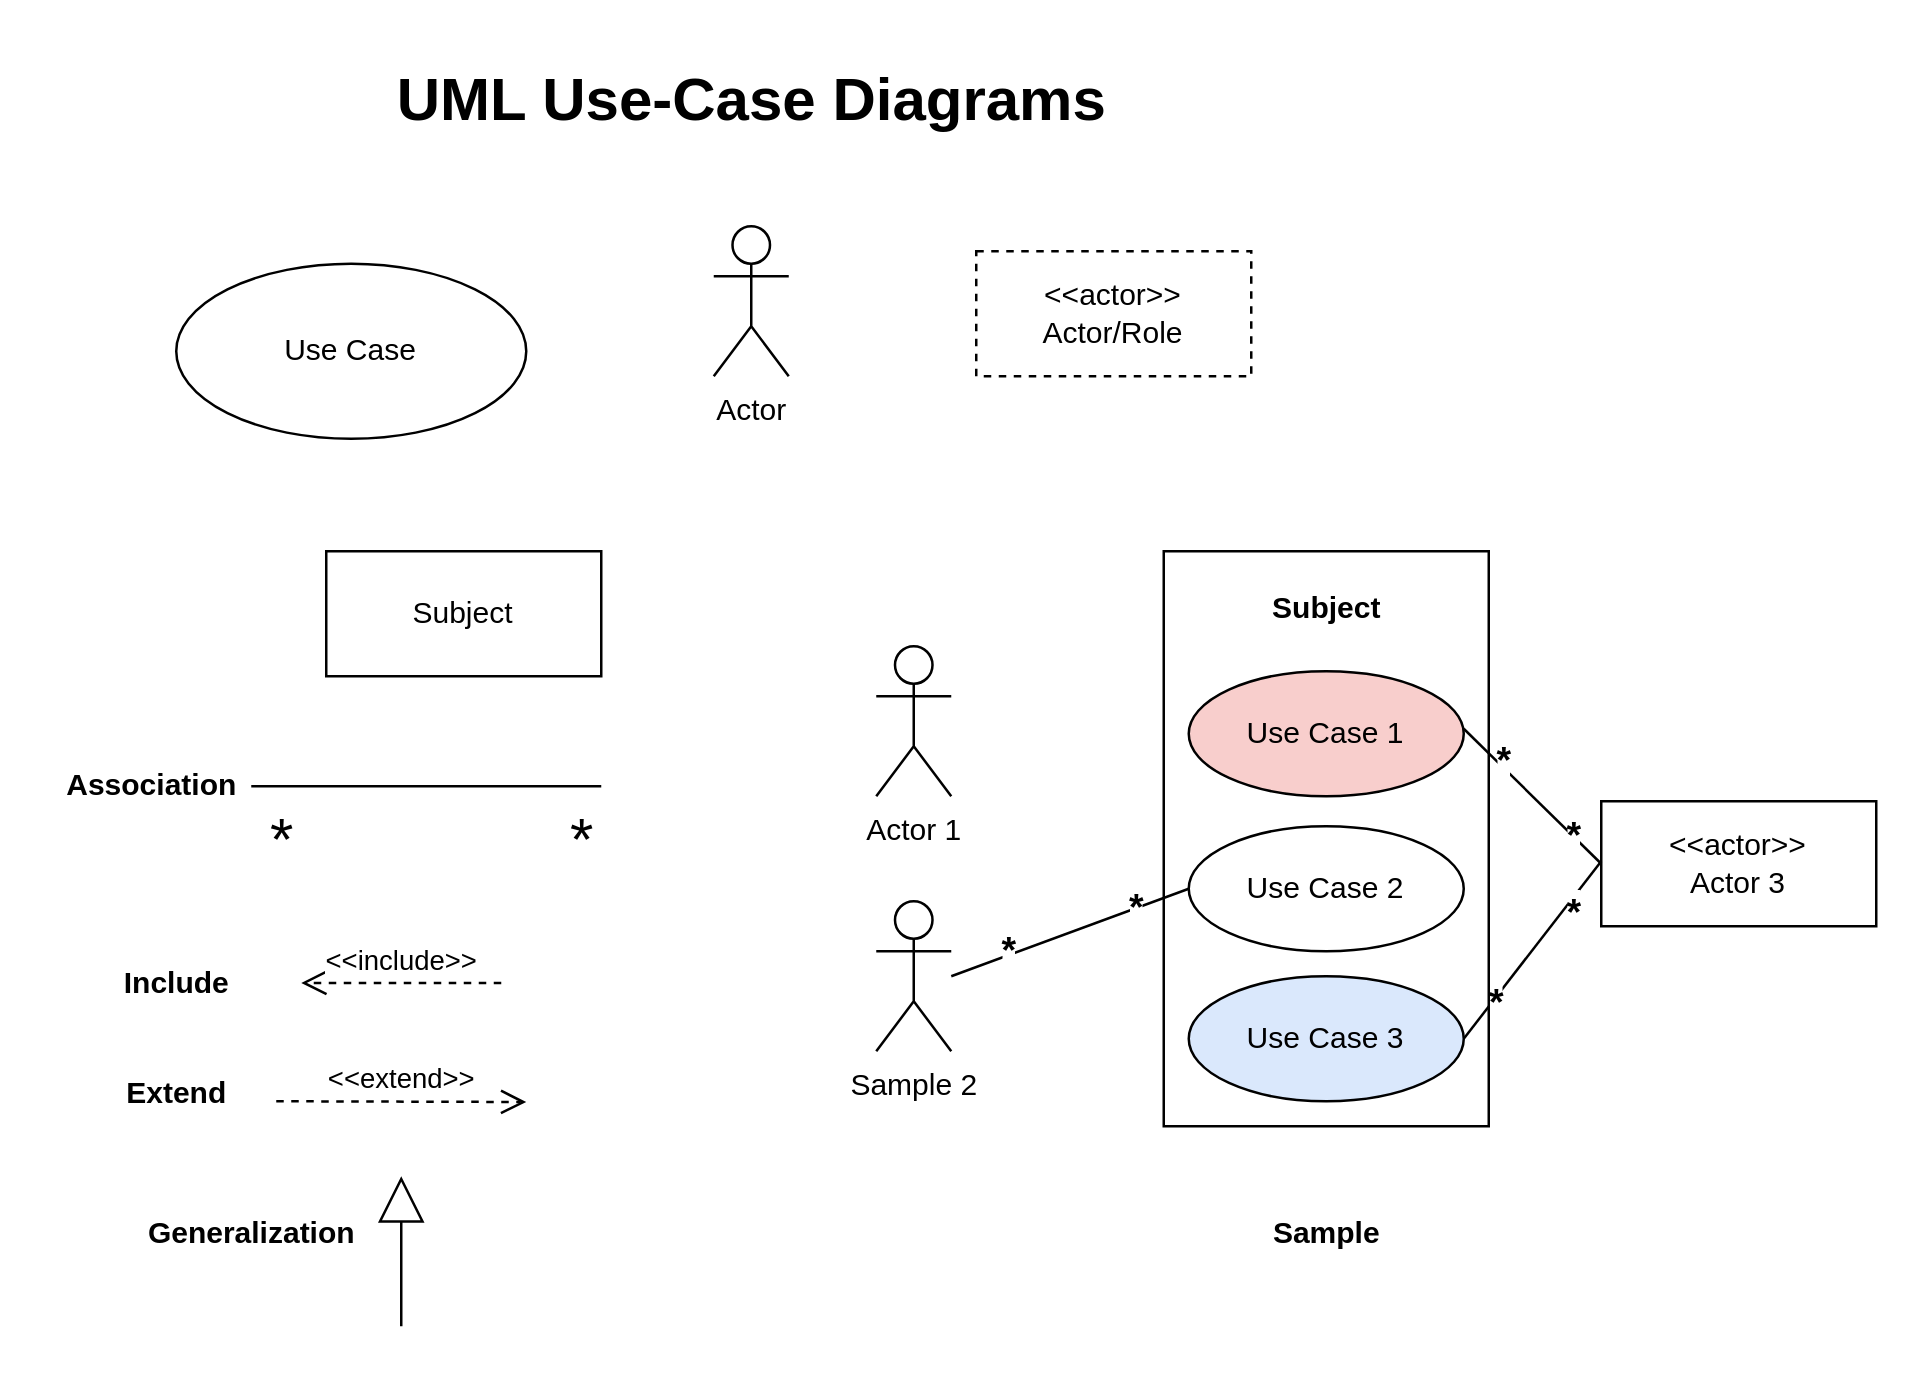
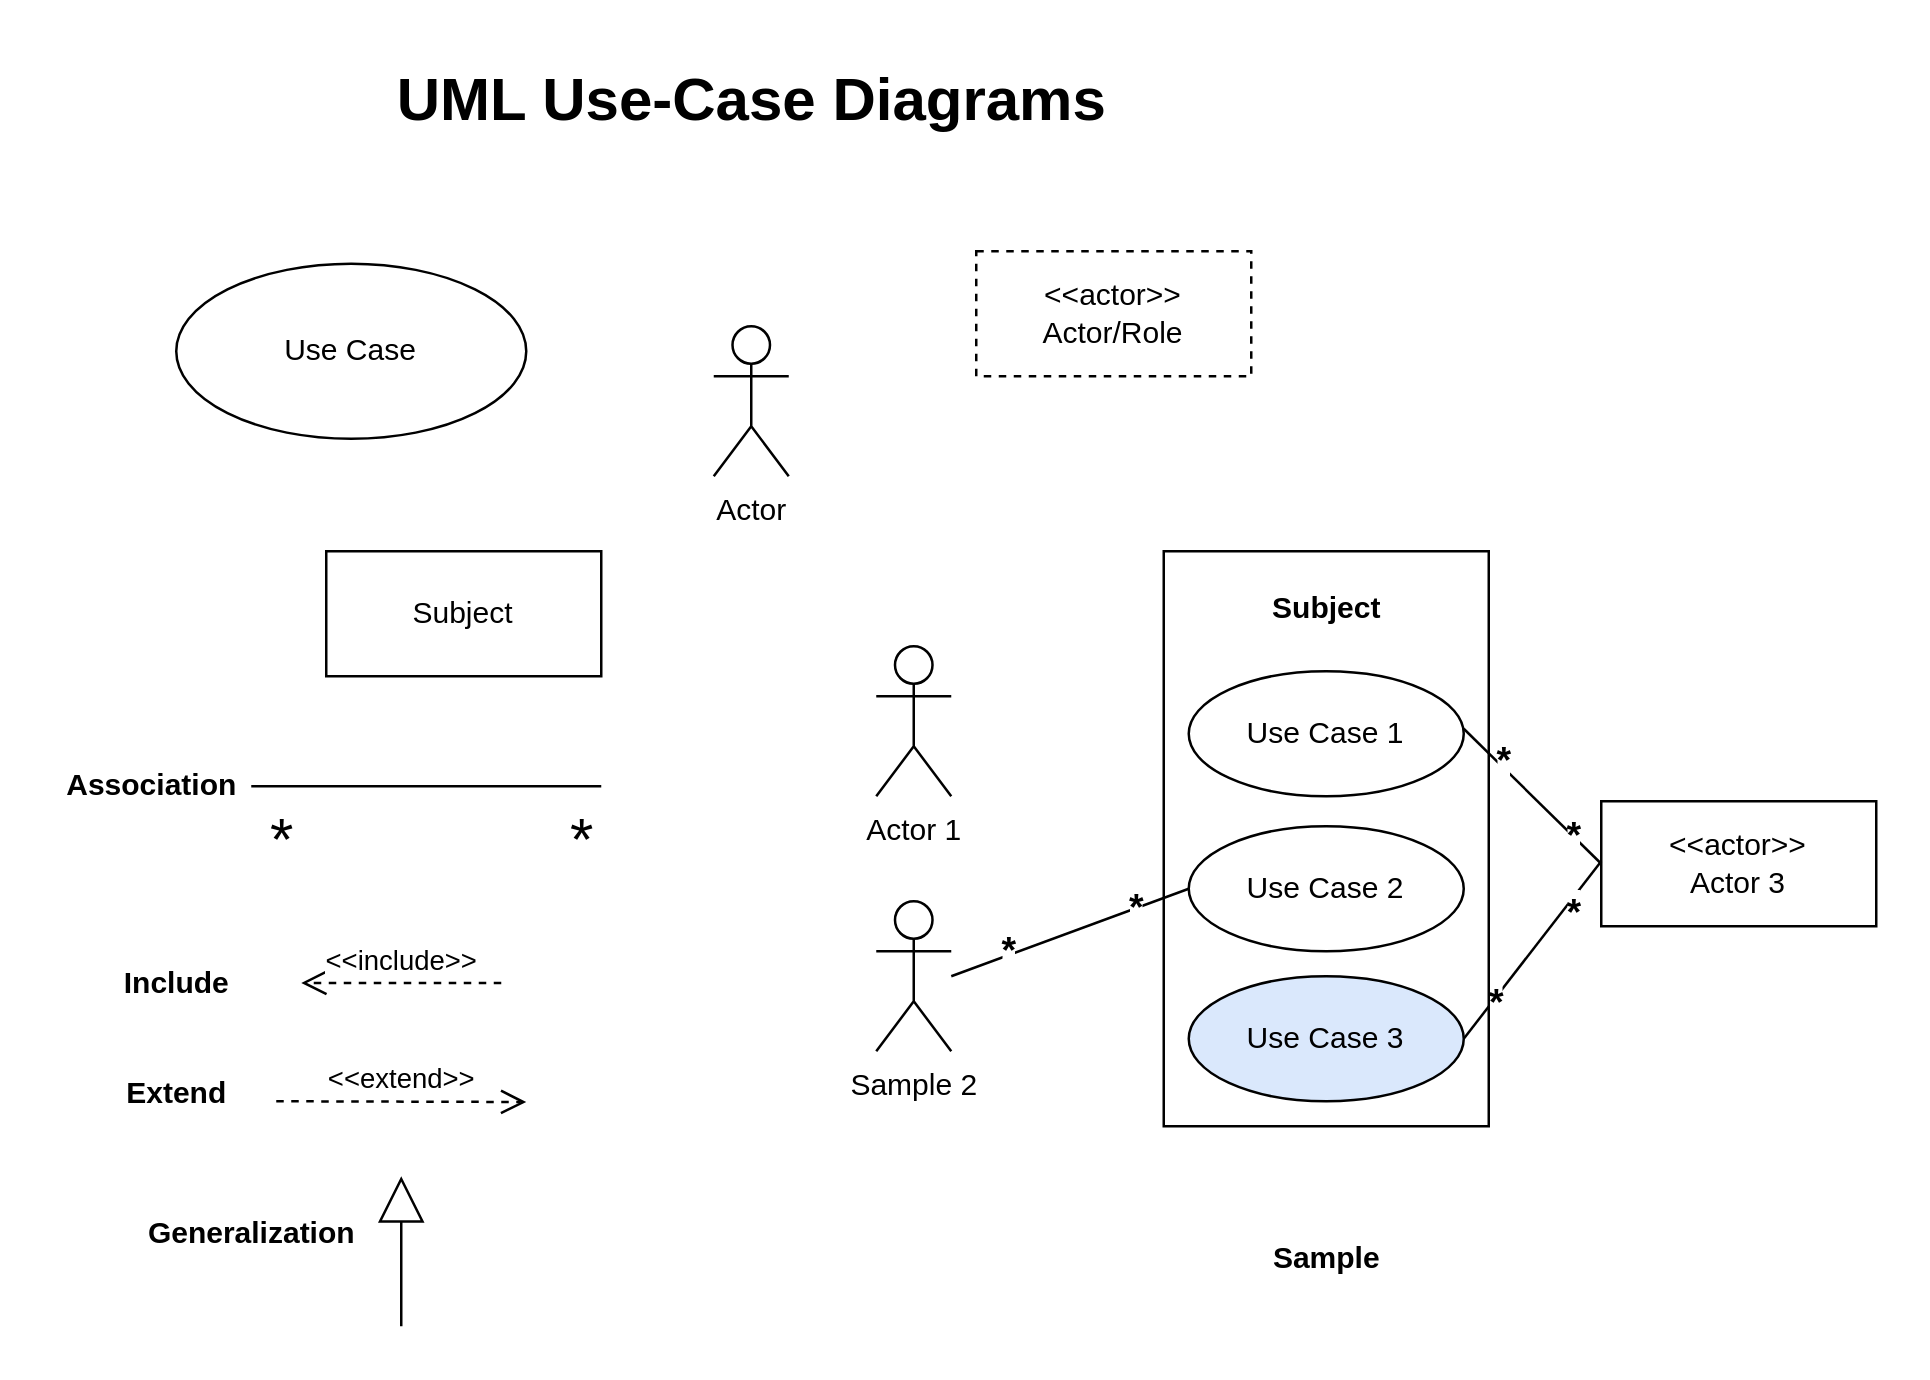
node "Actor": moved (751, 301) -> (751, 401)
node "Use Case 1": fillcolor #f8cecc -> #ffffff
node "Sample": moved (1326, 1234) -> (1326, 1259)
